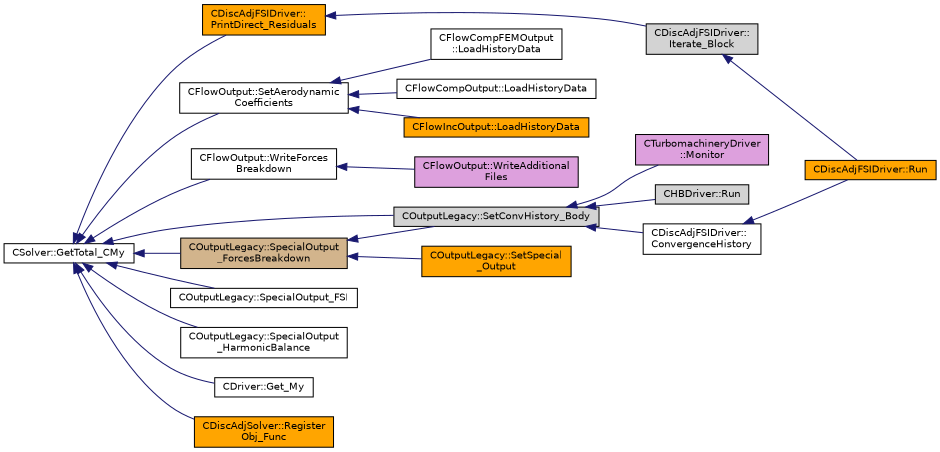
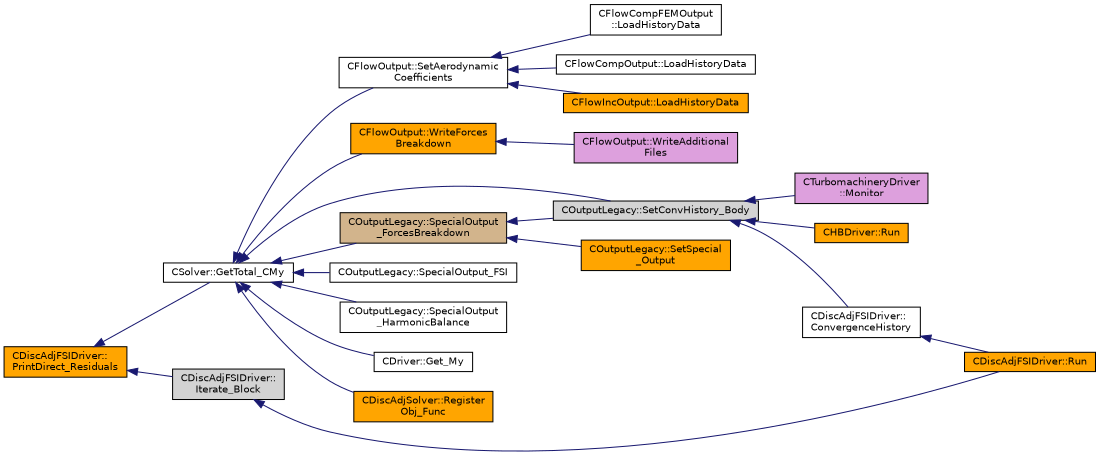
edge "CDiscAdjFSIDriver:: PrintDirect_Residuals" -> "CSolver::GetTotal_CMy": reversed
node "CFlowOutput::WriteForces Breakdown": fillcolor white -> orange
node "CHBDriver::Run": fillcolor lightgrey -> orange
